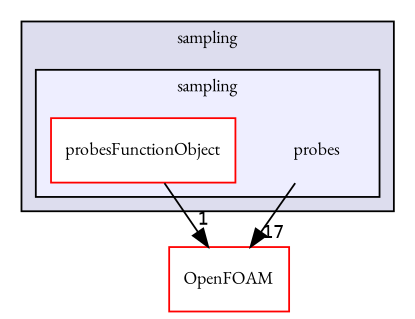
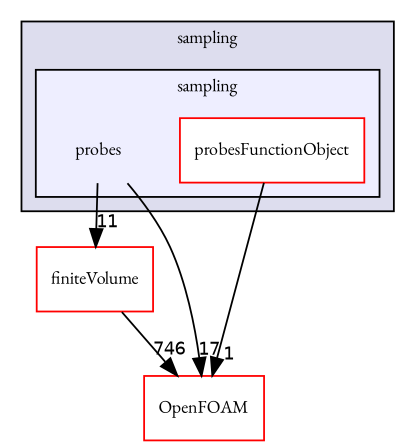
node "finiteVolume": added
